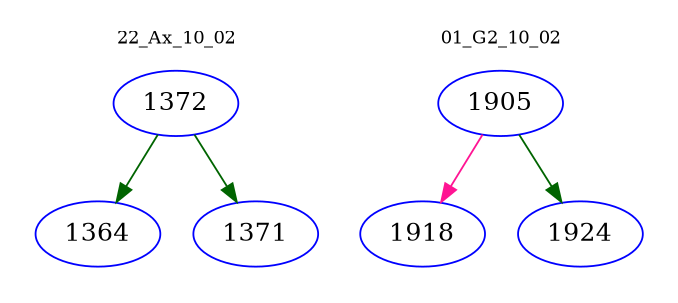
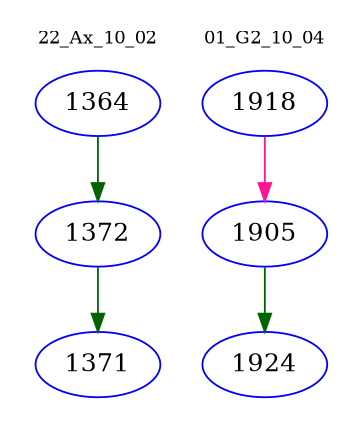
cluster "01_G2_10_02": label "01_G2_10_02" -> "01_G2_10_04"
edge "1372" -> "1364": reversed
edge "1905" -> "1918": reversed
